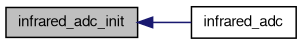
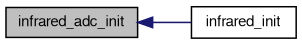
node "infrared_adc": label "infrared_adc" -> "infrared_init"
